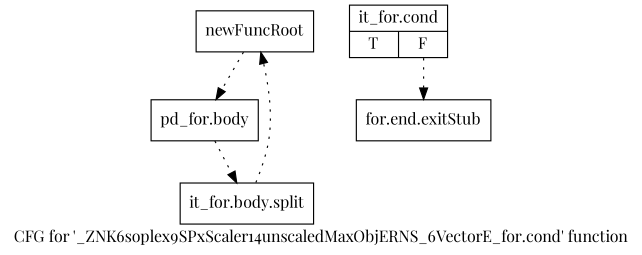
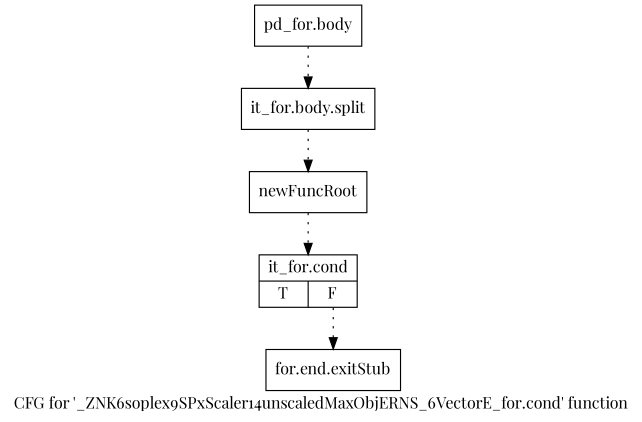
edge "newFuncRoot" -> "pd_for.body": now "newFuncRoot" -> "it_for.cond"
